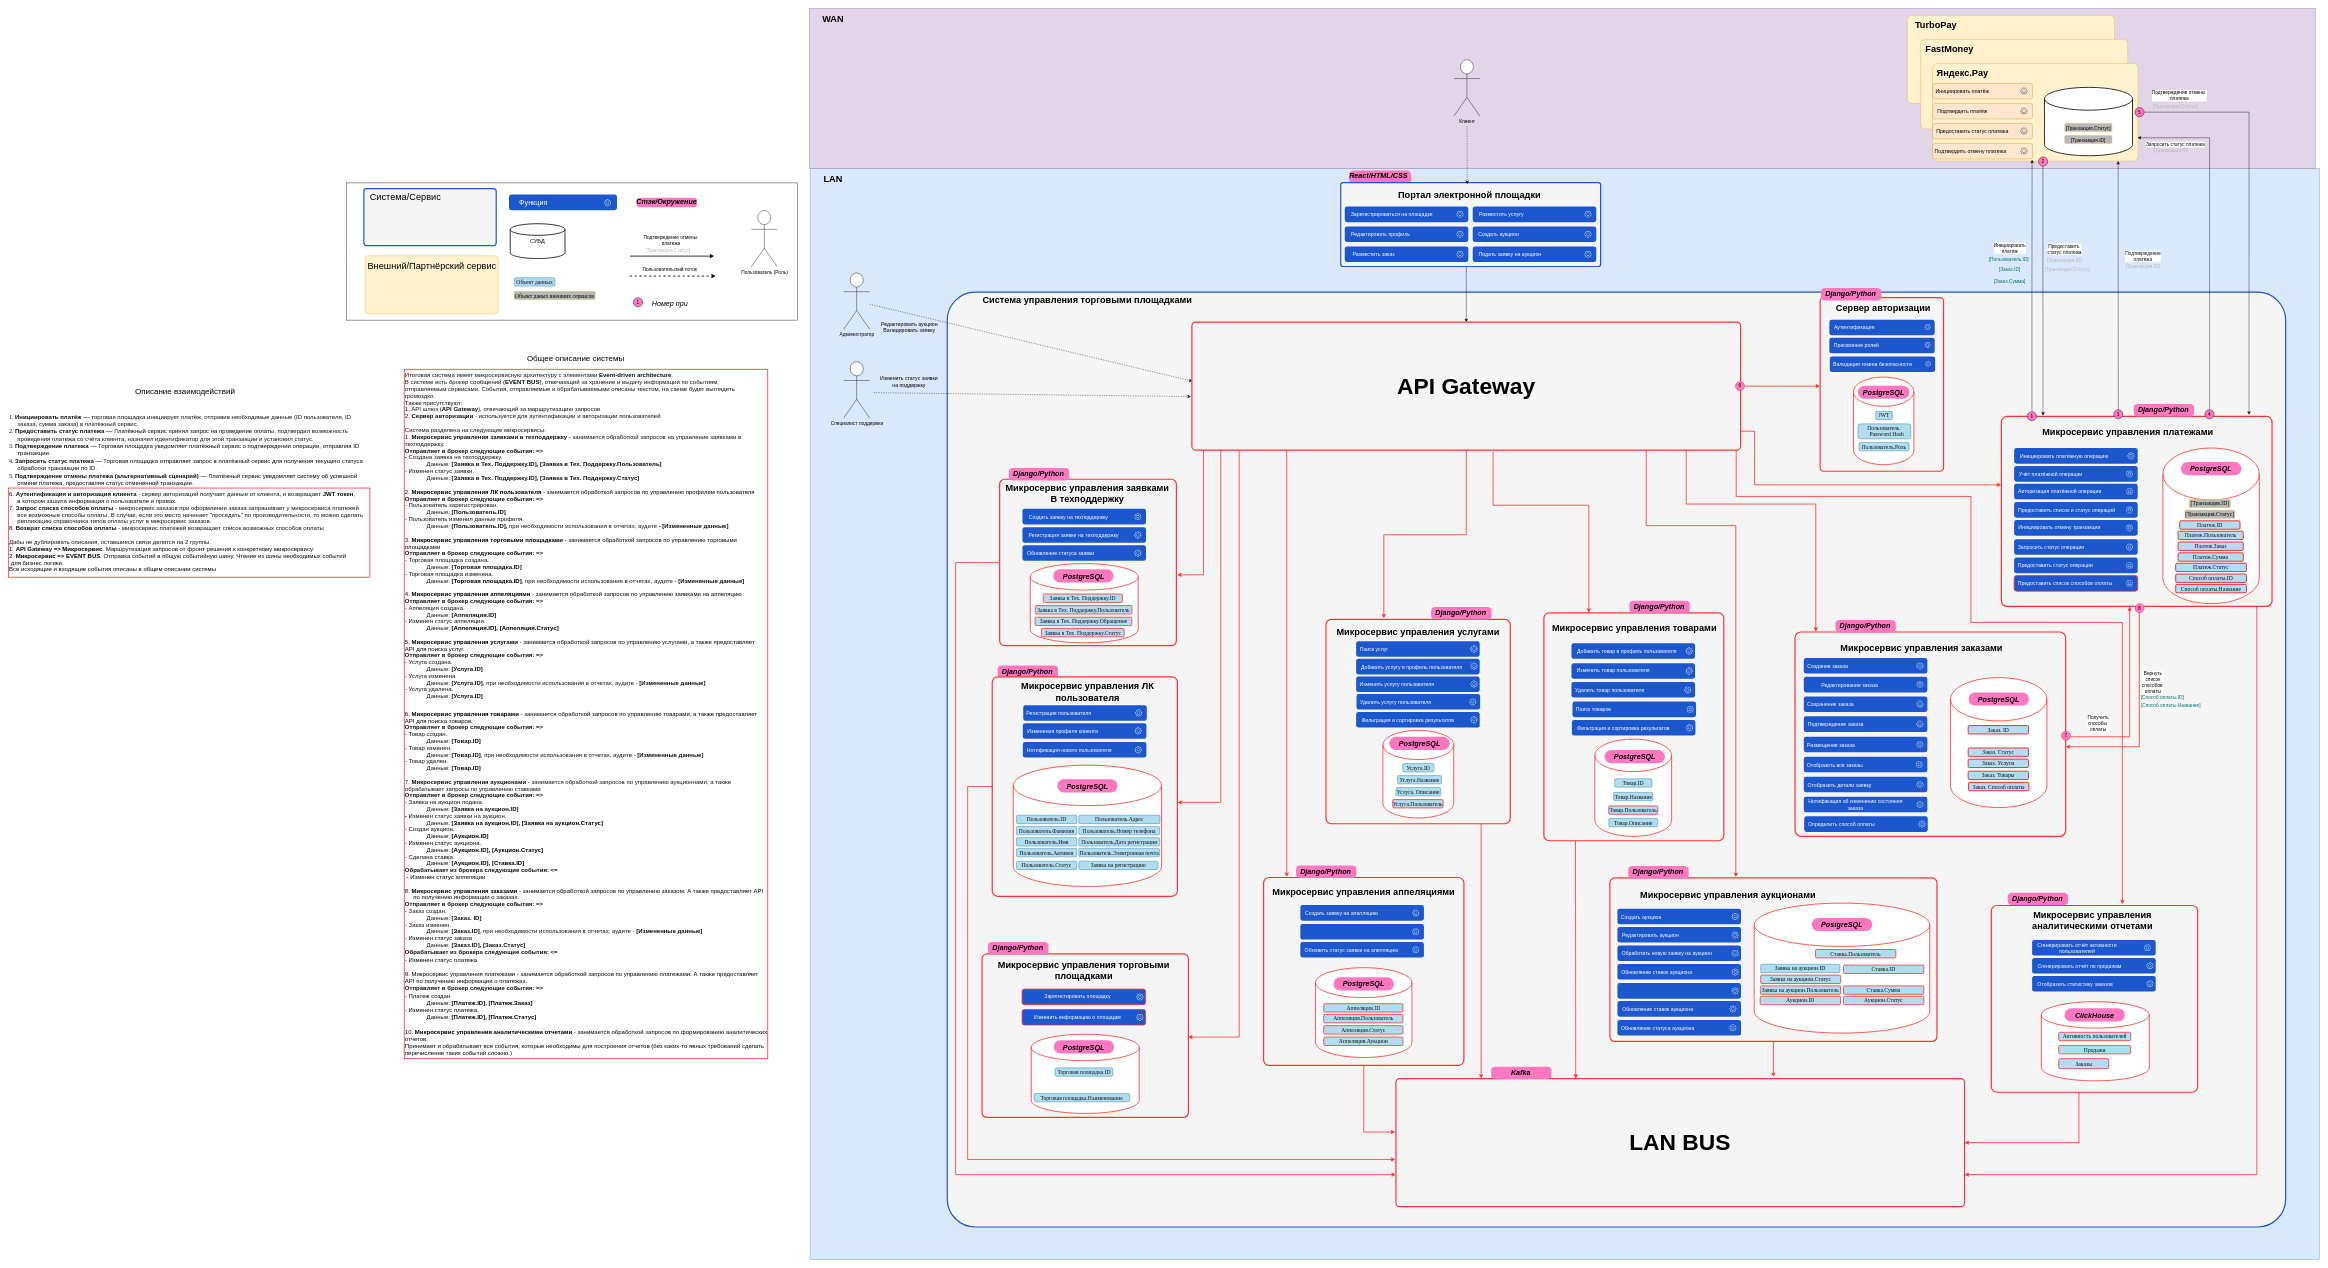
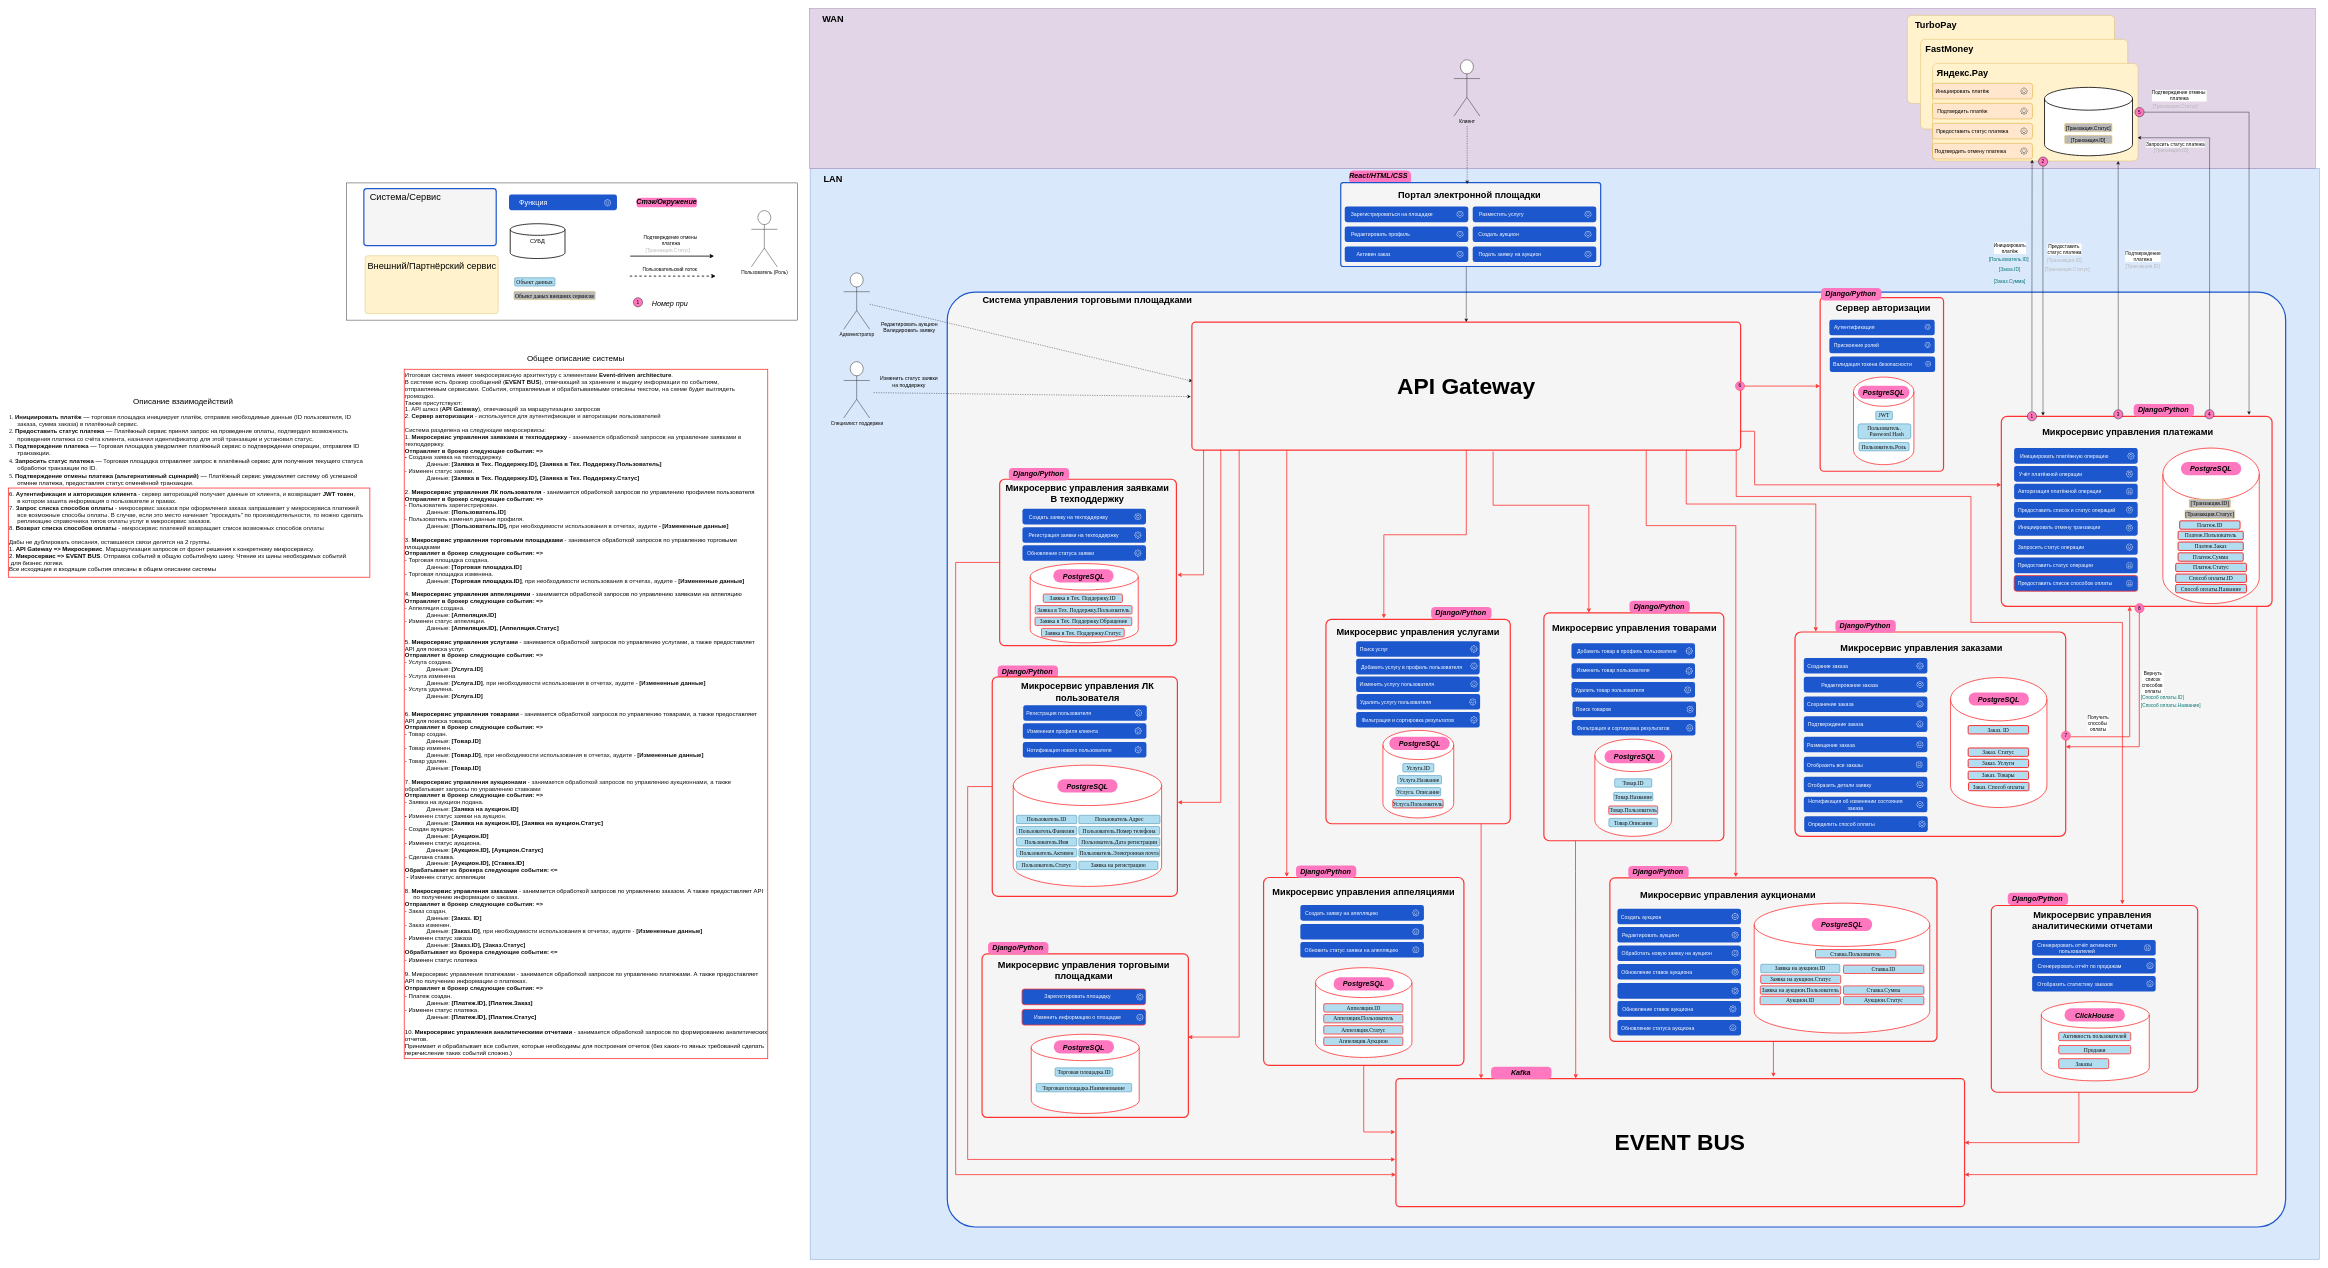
node "Разместить заказ": label "Разместить заказ" -> "Активен заказ"
node "Описание взаимодействий": moved (185, 391) -> (183, 401)
node "Торговая площадка.Наименование": moved (1082, 1098) -> (1084, 1088)
node "LAN BUS": label "LAN BUS" -> "EVENT BUS"
